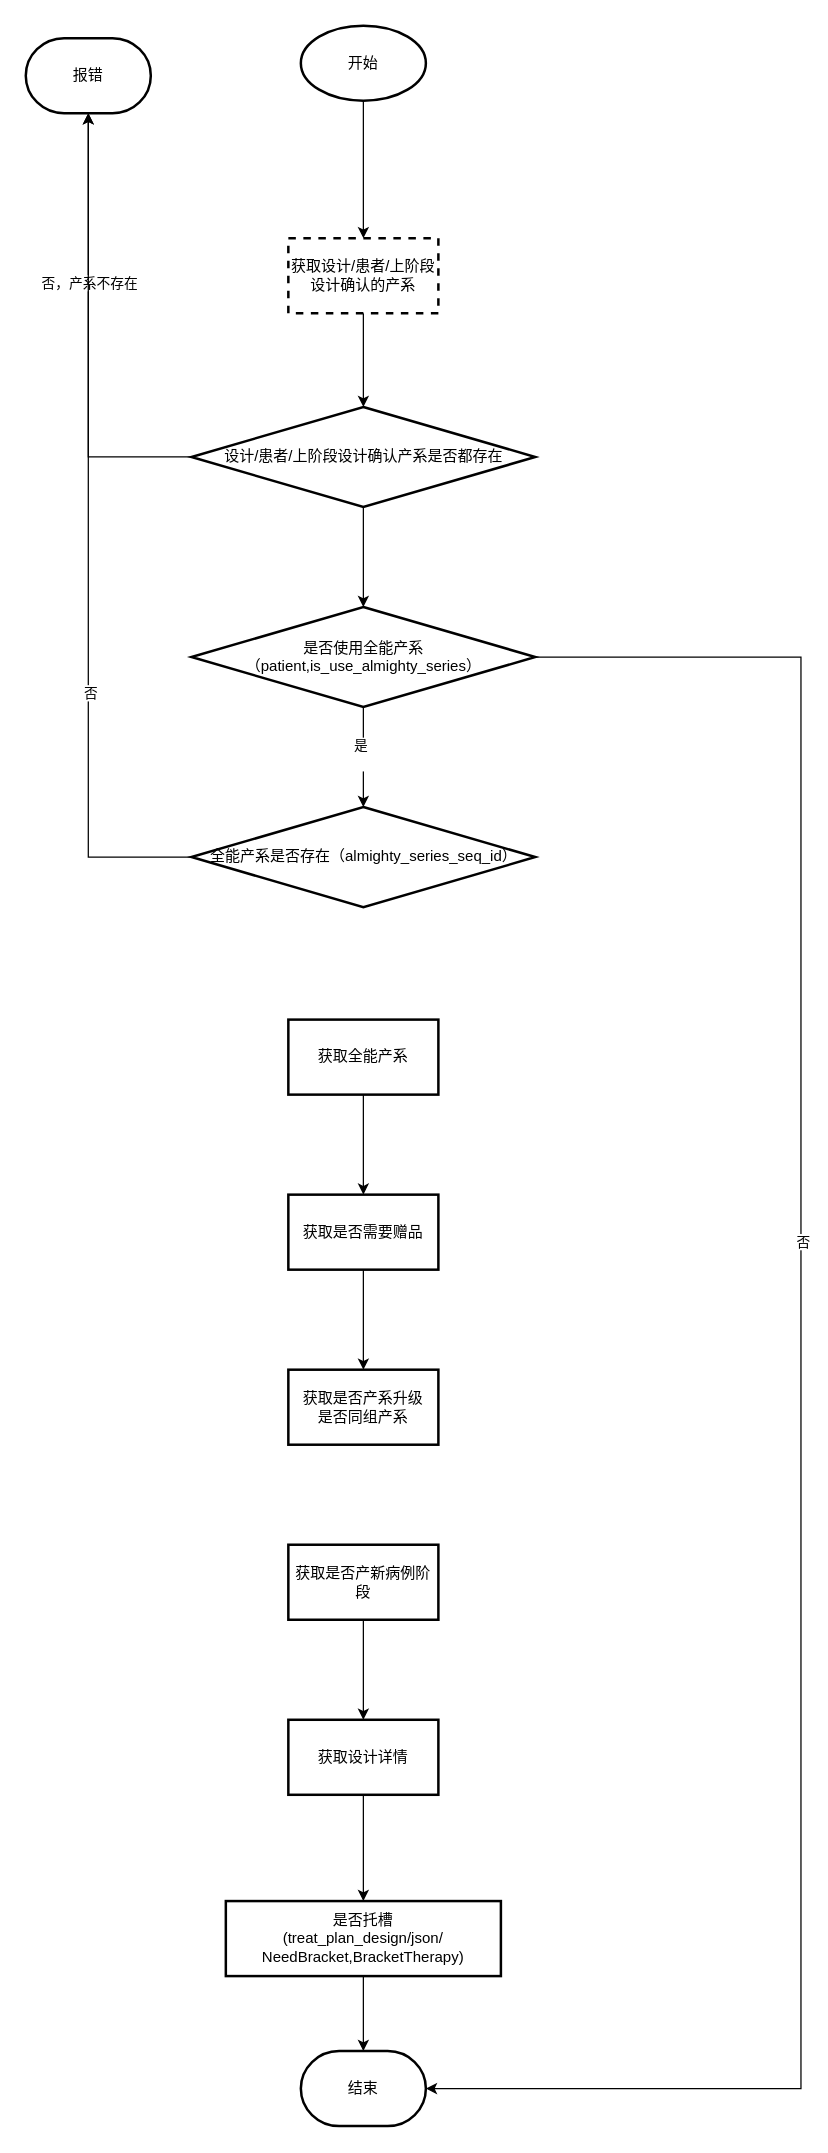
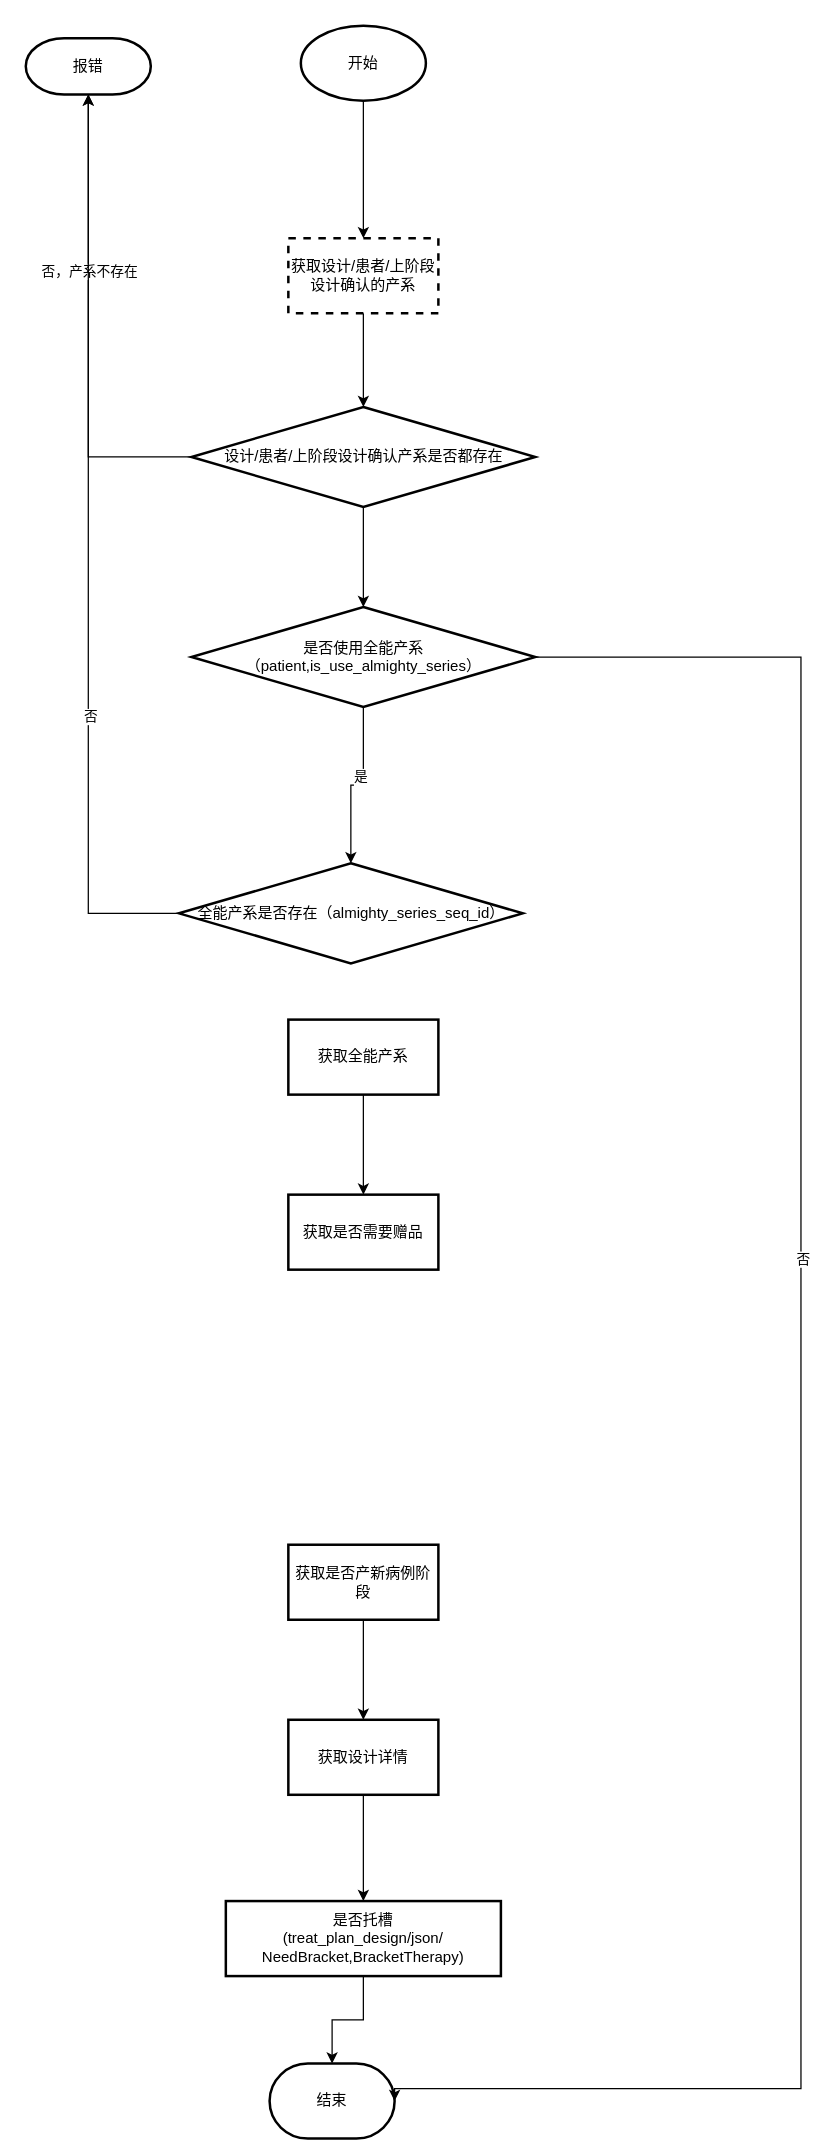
node "报错": size 125x75 -> 125x56
node "全能产系是否存在（almighty_series_seq_id）": moved (363, 857) -> (351, 913)
edge "获取是否需要赠品" -> "获取是否产系升级 是否同组产系": removed
node "获取是否产系升级 是否同组产系": removed
node "结束": moved (363, 2088) -> (332, 2101)
